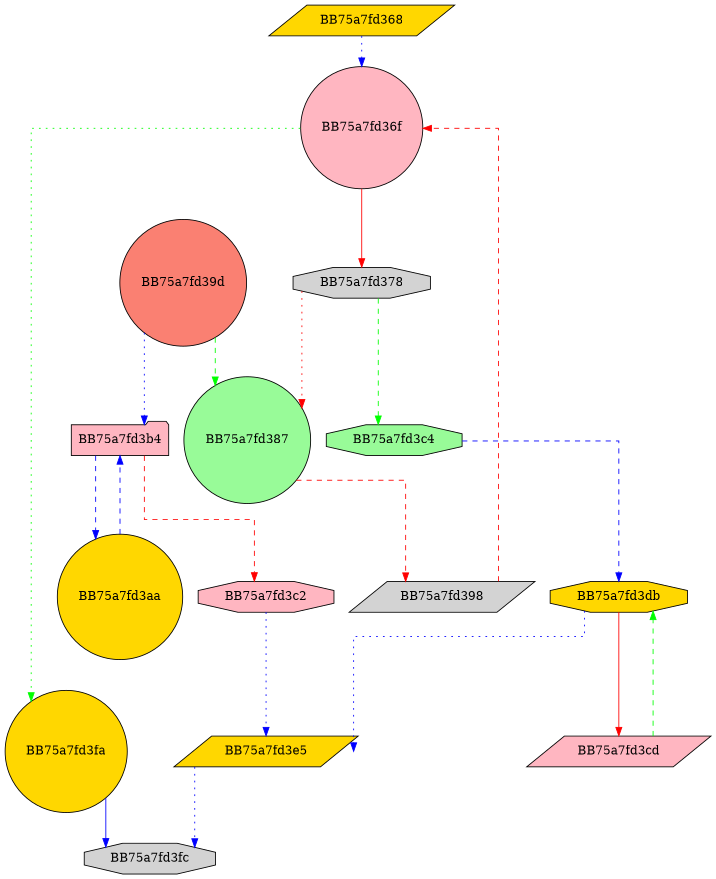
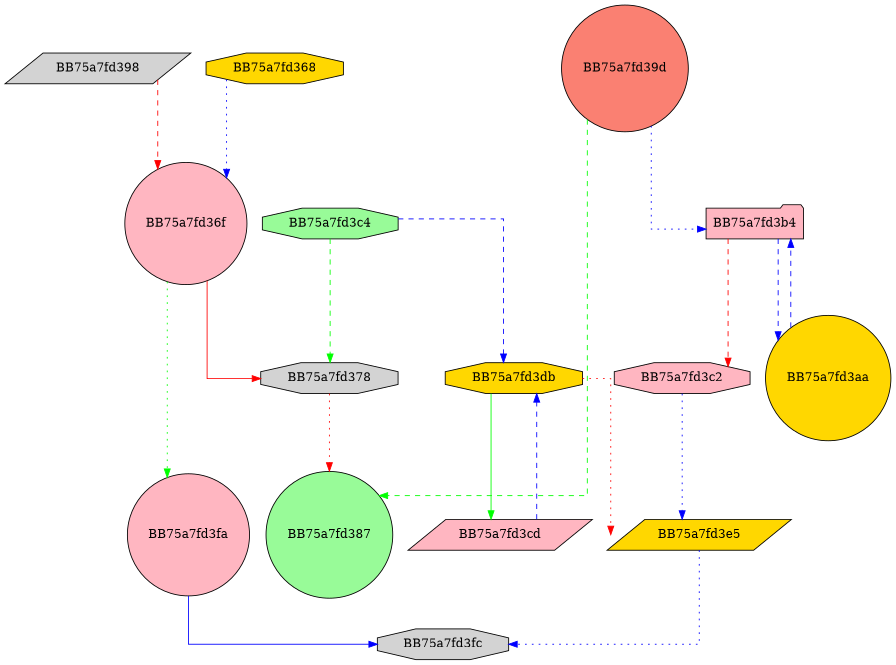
node "BB75a7fd368": shape parallelogram -> octagon
edge "BB75a7fd378" -> "BB75a7fd3c4": reversed
edge "BB75a7fd387" -> "BB75a7fd398": removed
edge "BB75a7fd3db" -> "BB75a7fd3e5": color blue -> red
edge "BB75a7fd3db" -> "BB75a7fd3cd": color red -> green
edge "BB75a7fd3cd" -> "BB75a7fd3db": color green -> blue
node "BB75a7fd3fa": fillcolor gold -> lightpink
